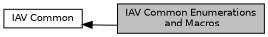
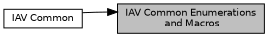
edge "IAV Common Enumerations and Macros" -> "IAV Common": reversed
